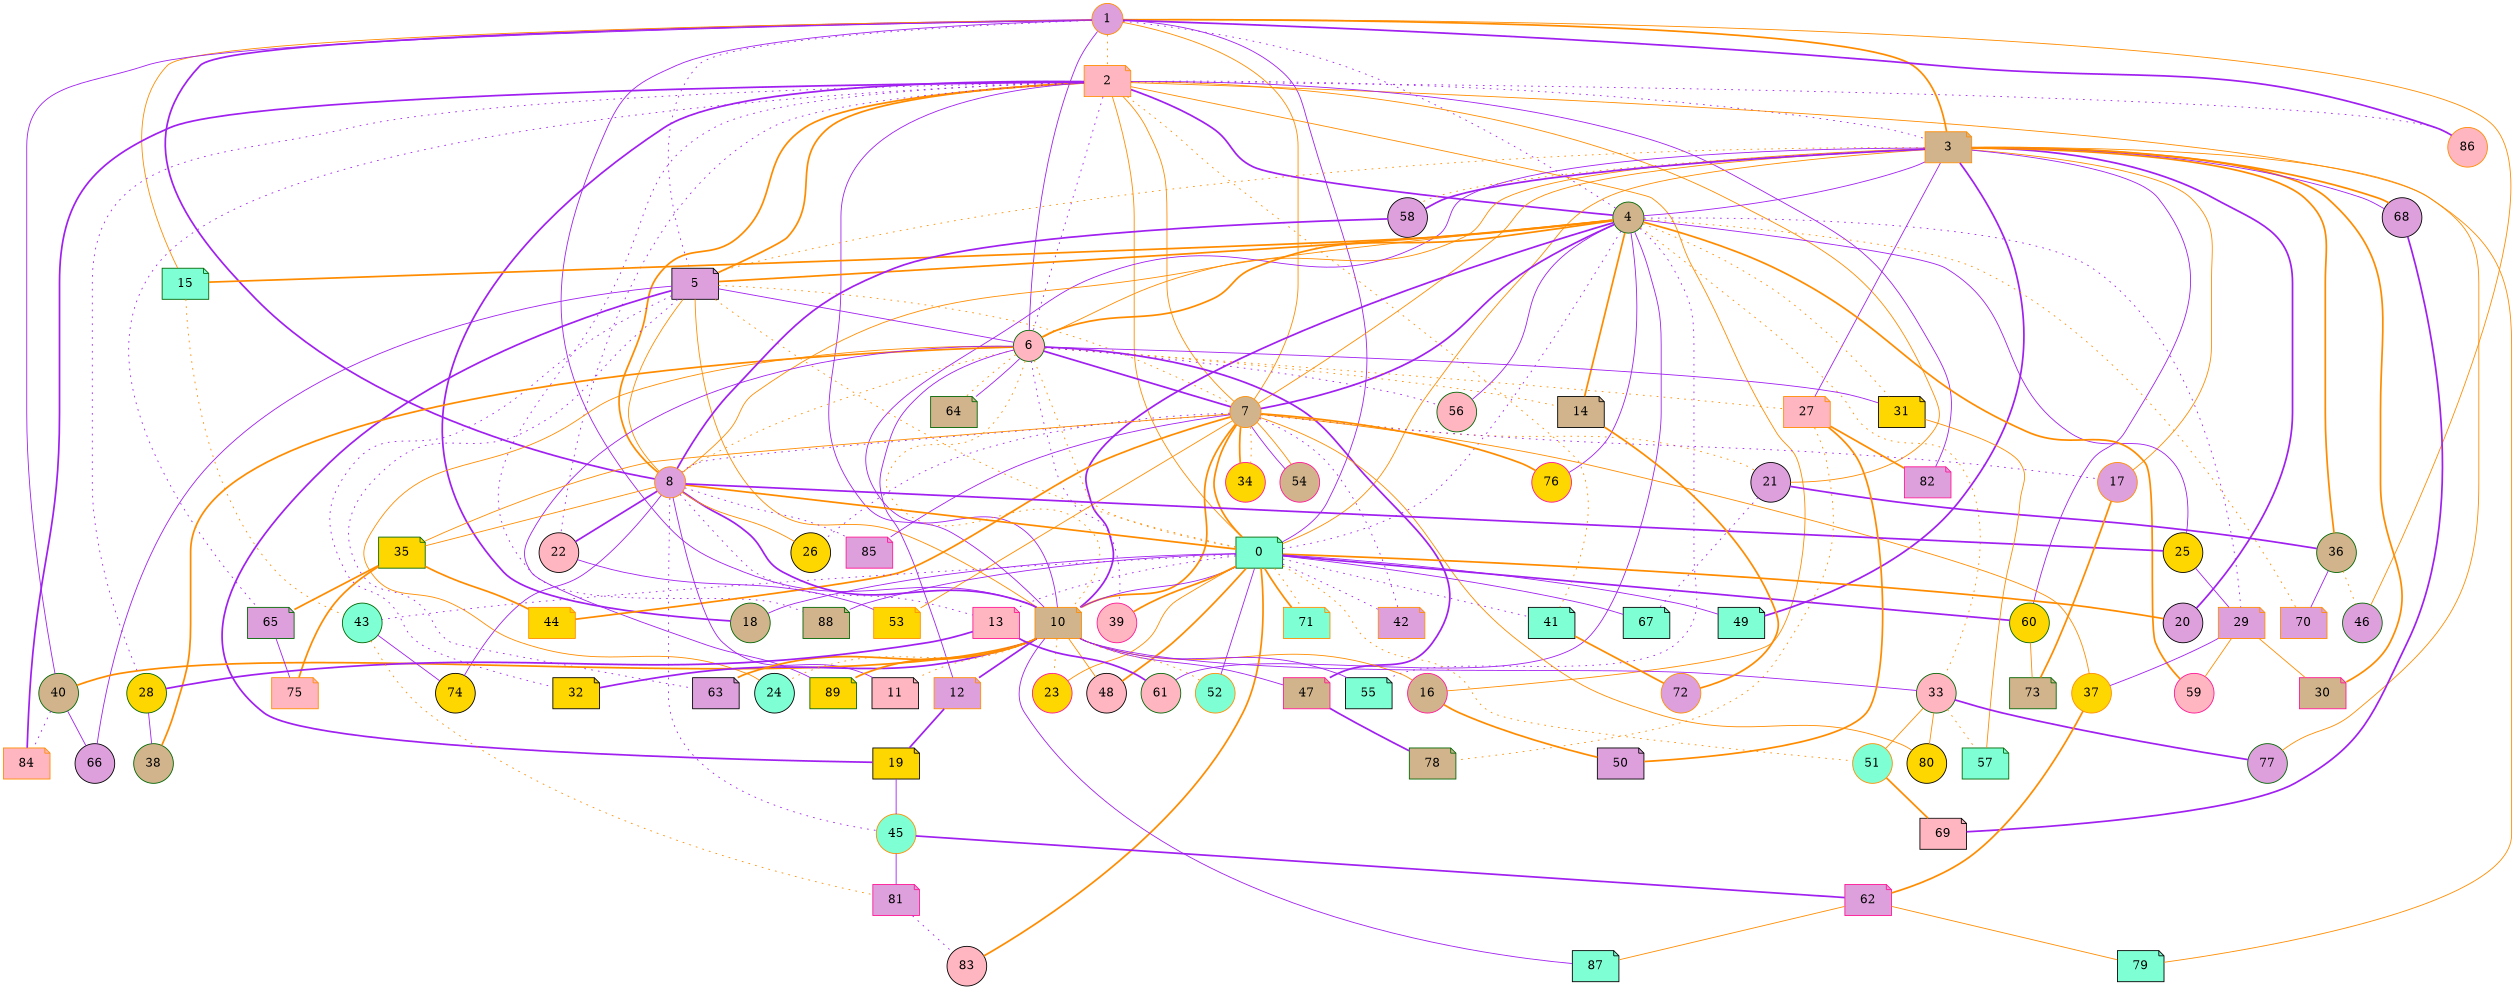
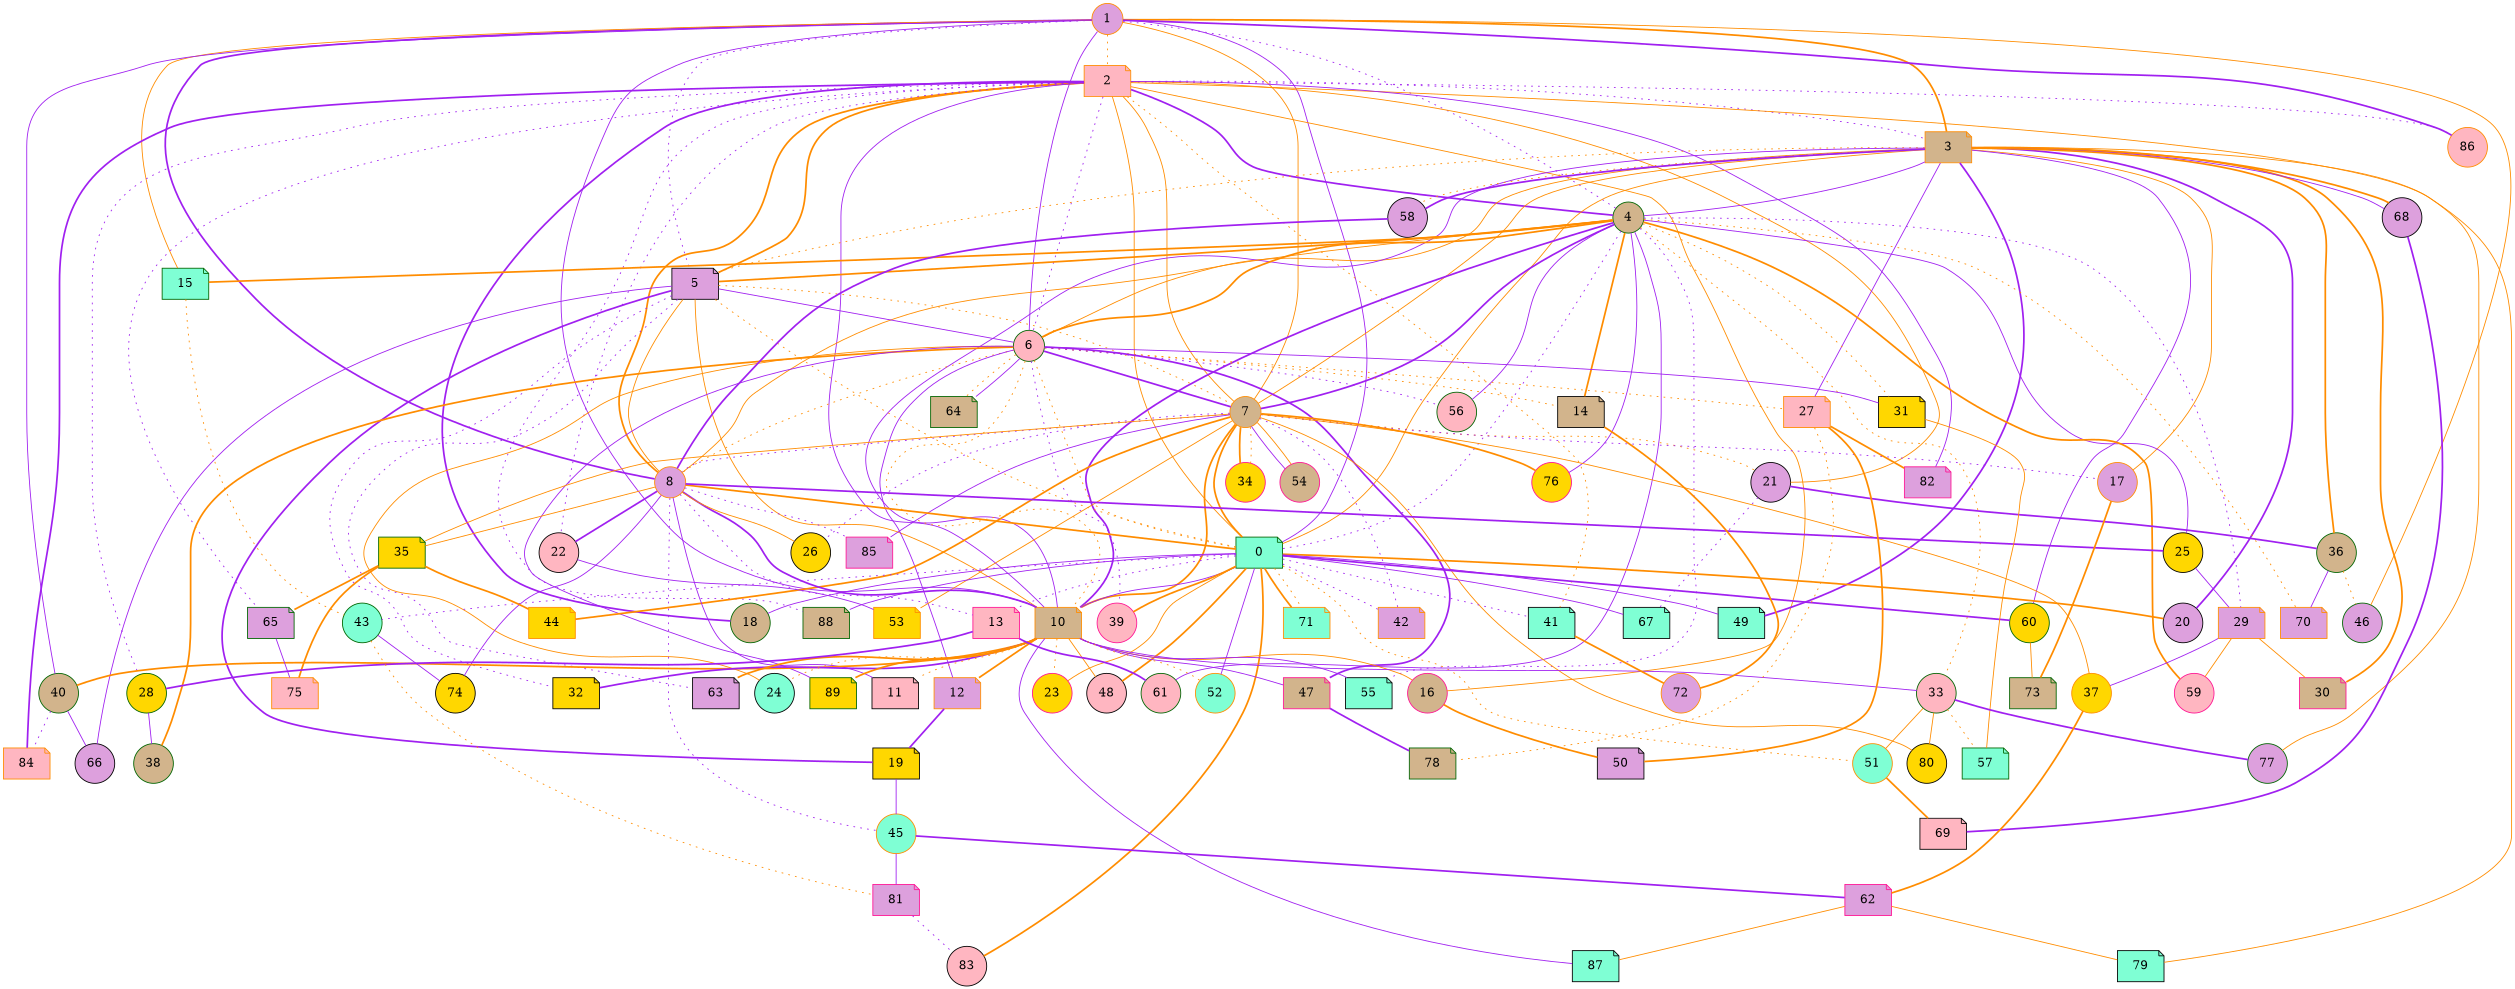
edge "10" -- "12": color purple -> darkorange
